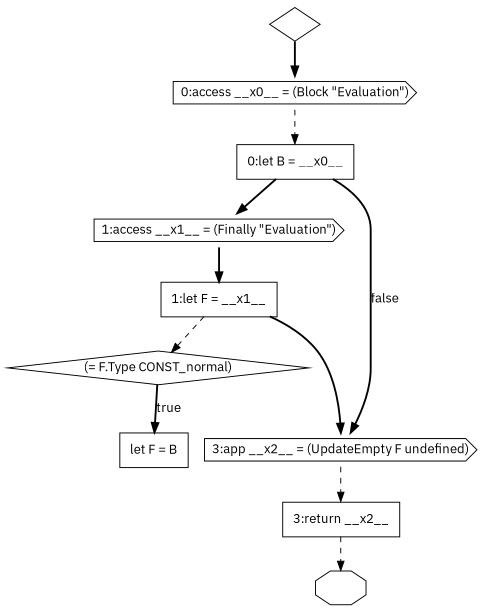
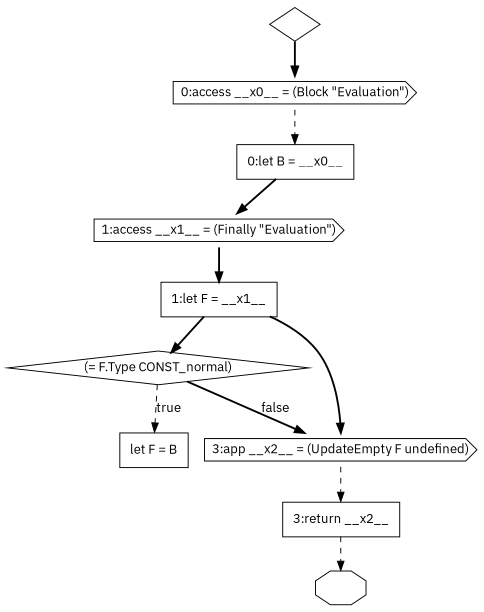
edge "0:let B = __x0__" -> "3:app __x2__ = (UpdateEmpty F undefined)": now "(= F.Type CONST_normal)" -> "3:app __x2__ = (UpdateEmpty F undefined)"
edge "1:let F = __x1__" -> "(= F.Type CONST_normal)": style dashed -> bold
edge "(= F.Type CONST_normal)" -> "let F = B": style bold -> dashed
